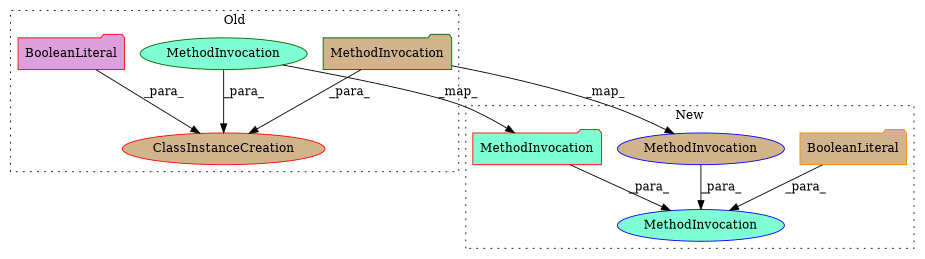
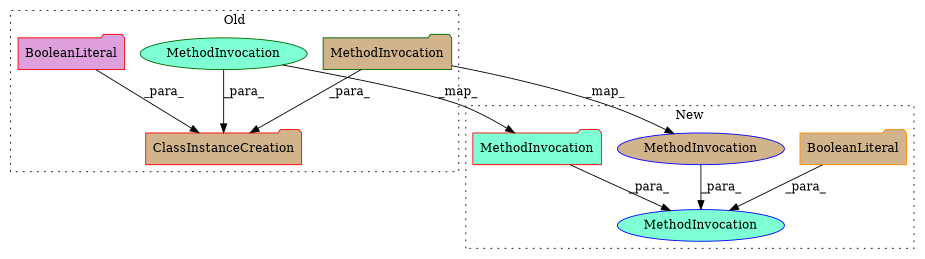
node "ClassInstanceCreation": shape ellipse -> folder
